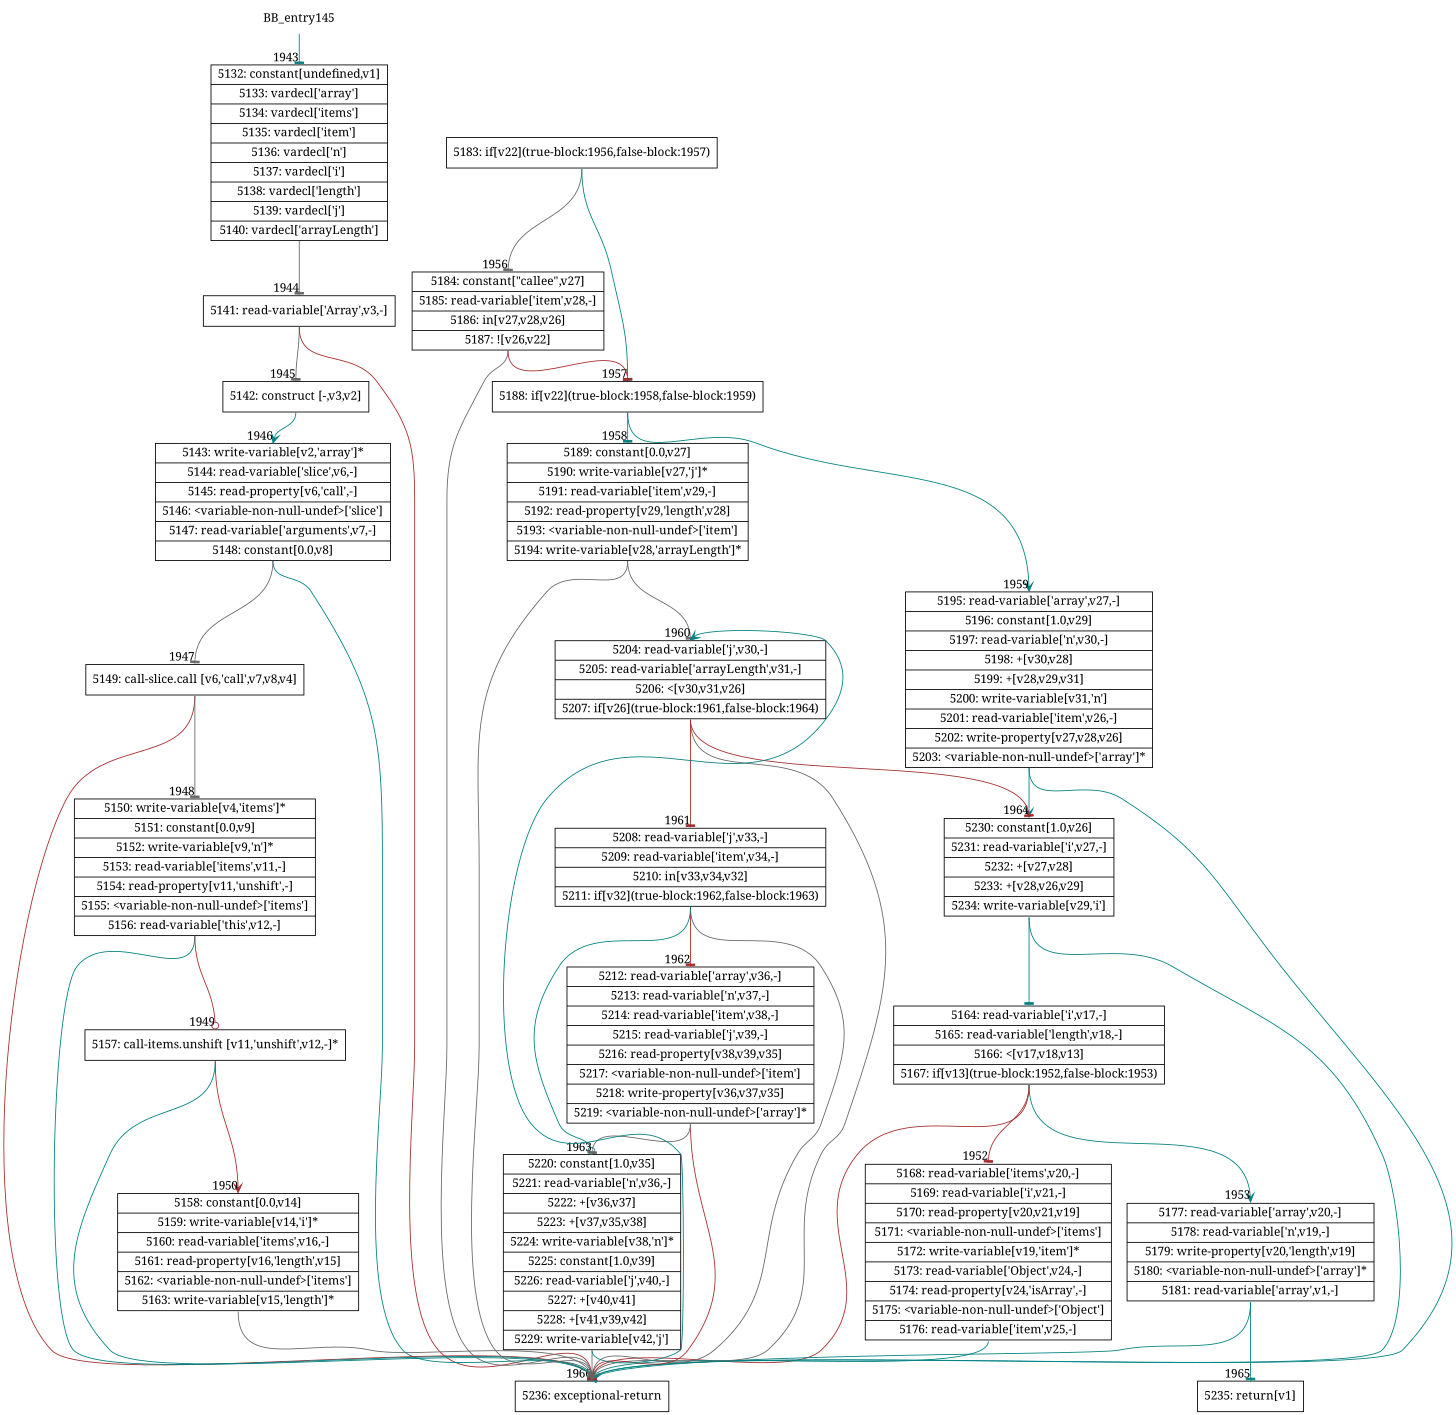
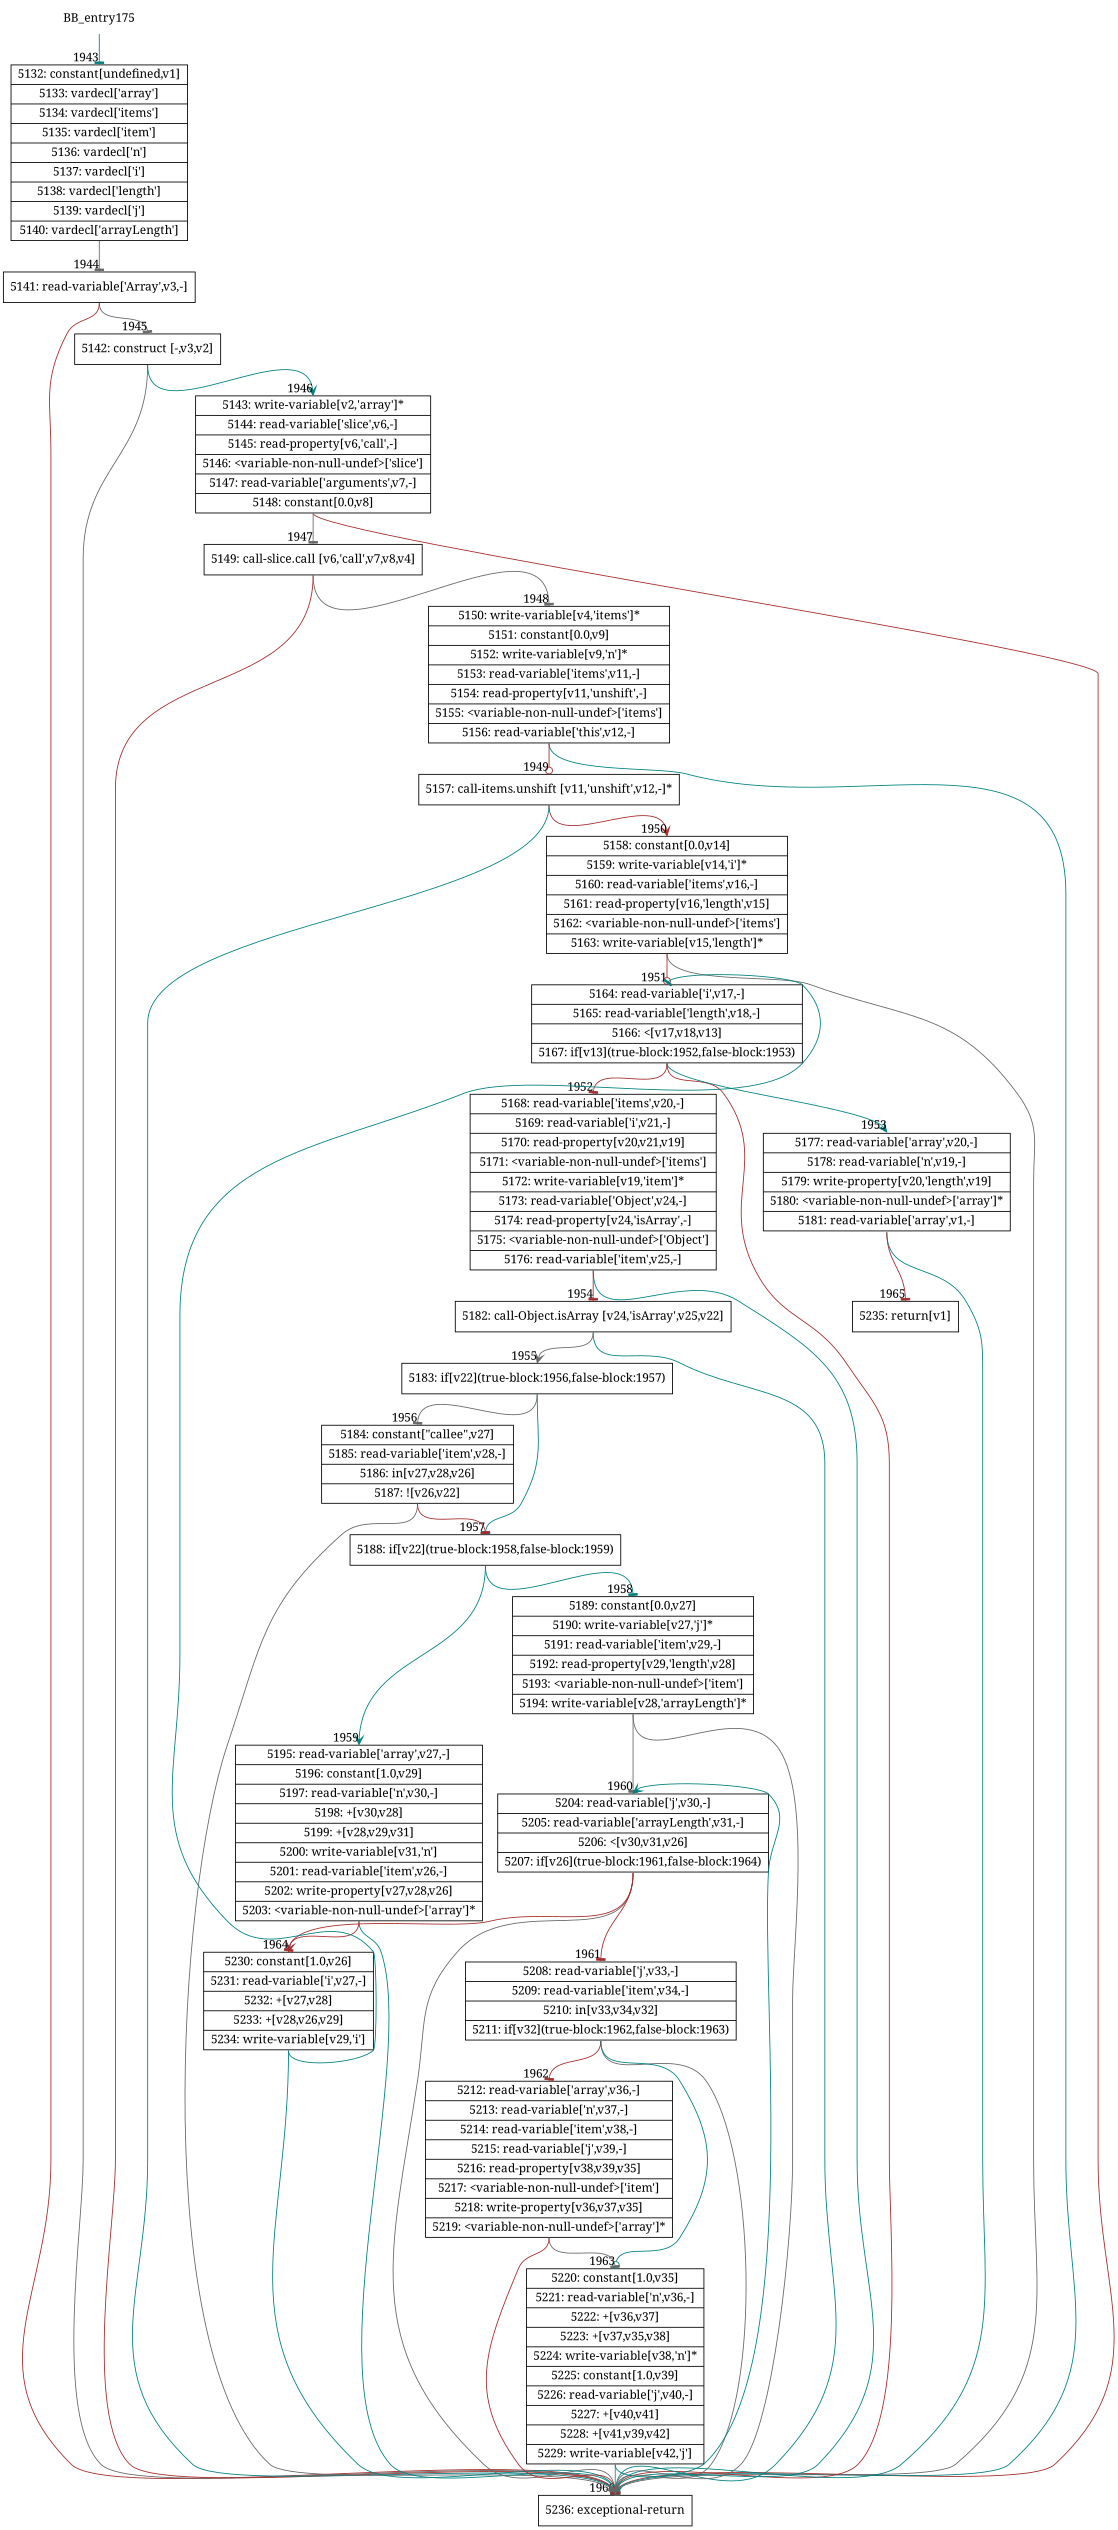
node "BB_entry145": label "BB_entry145" -> "BB_entry175"
edge "5195: read-variable['array',v27,-]" -> "5230: constant[1.0,v26]": color teal -> brown
edge "5158: constant[0.0,v14]" -> "5164: read-variable['i',v17,-]": added
edge "5143: write-variable[v2,'array']*" -> "5236: exceptional-return": color teal -> brown
node "5182: call-Object.isArray [v24,'isArray',v25,v22]": added
edge "5177: read-variable['array',v20,-]" -> "5235: return[v1]": color teal -> brown
edge "5142: construct [-,v3,v2]" -> "5236: exceptional-return": added
